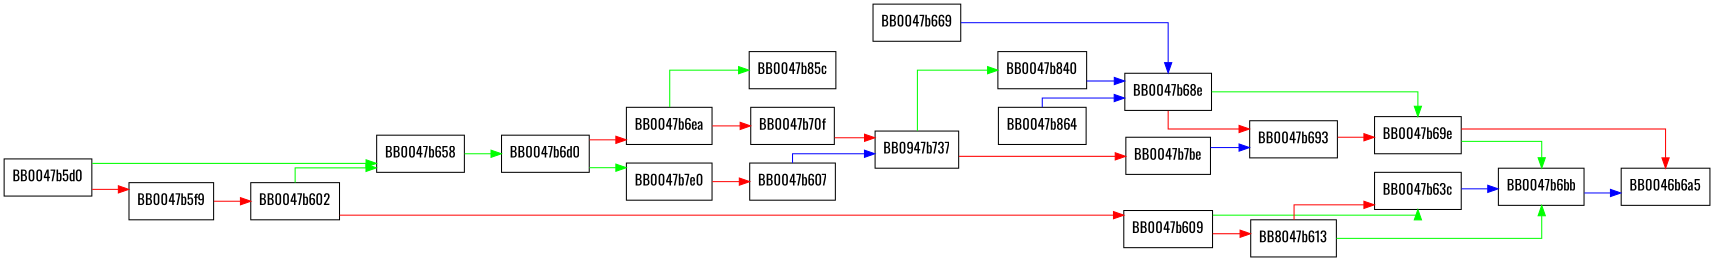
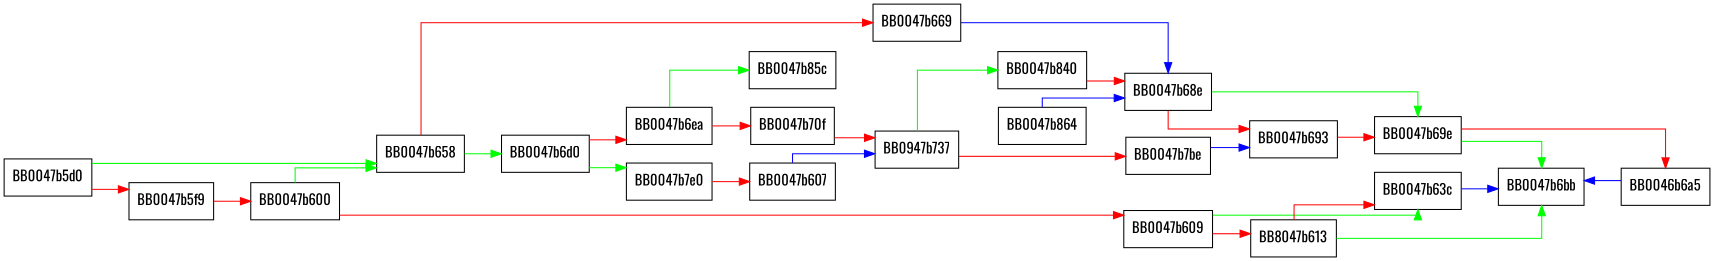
edge "BB0047b658" -> "BB0047b669": added
edge "BB0047b840" -> "BB0047b68e": color blue -> red
edge "BB0047b6bb" -> "BB0046b6a5": reversed
node "BB0047b602": label "BB0047b602" -> "BB0047b600"
